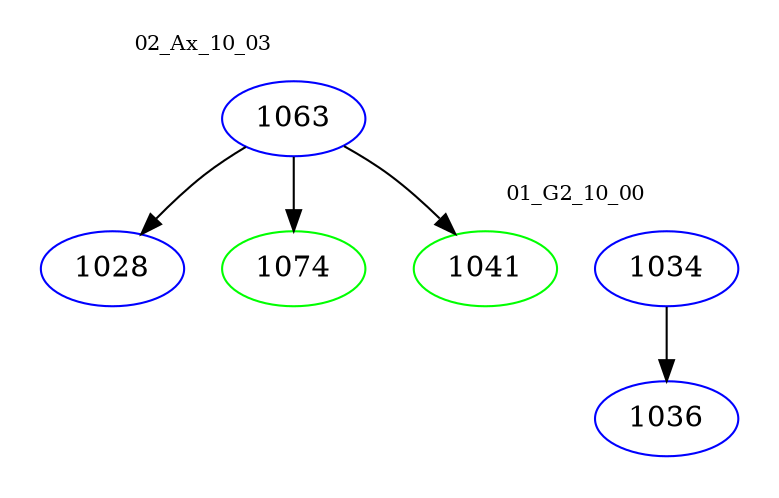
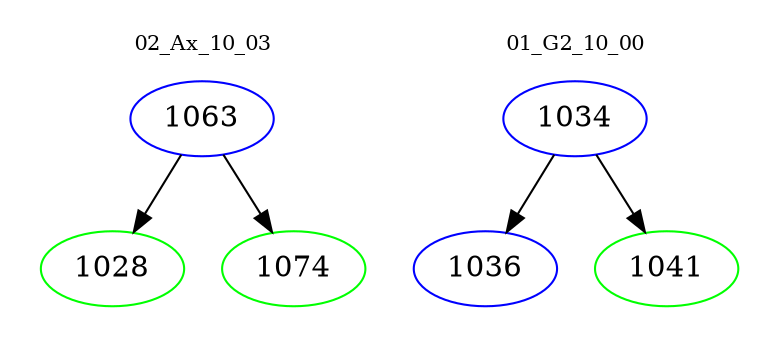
edge "1063" -> "1041": now "1034" -> "1041"
node "1028": color blue -> green
